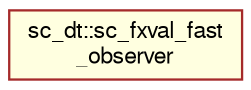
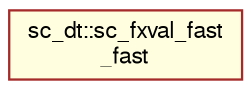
node "sc_dt::sc_fxval_fast _observer": label "sc_dt::sc_fxval_fast _observer" -> "sc_dt::sc_fxval_fast _fast"
